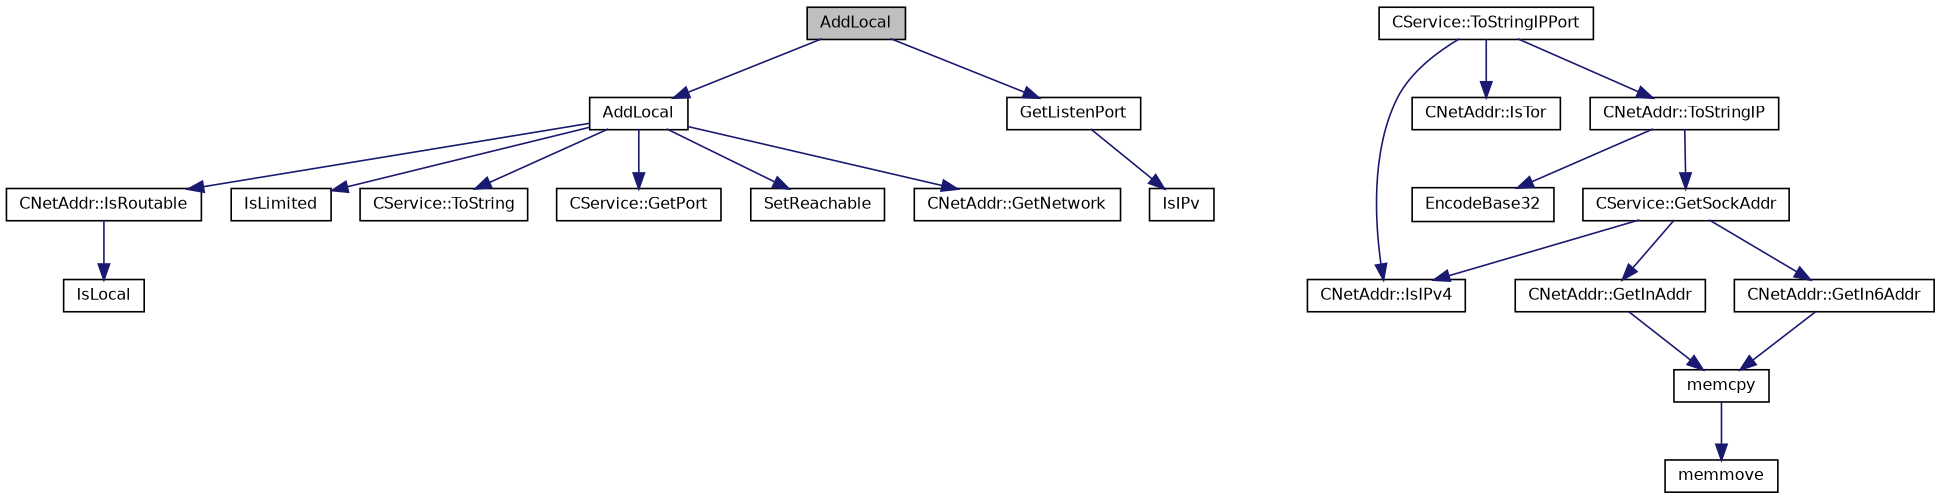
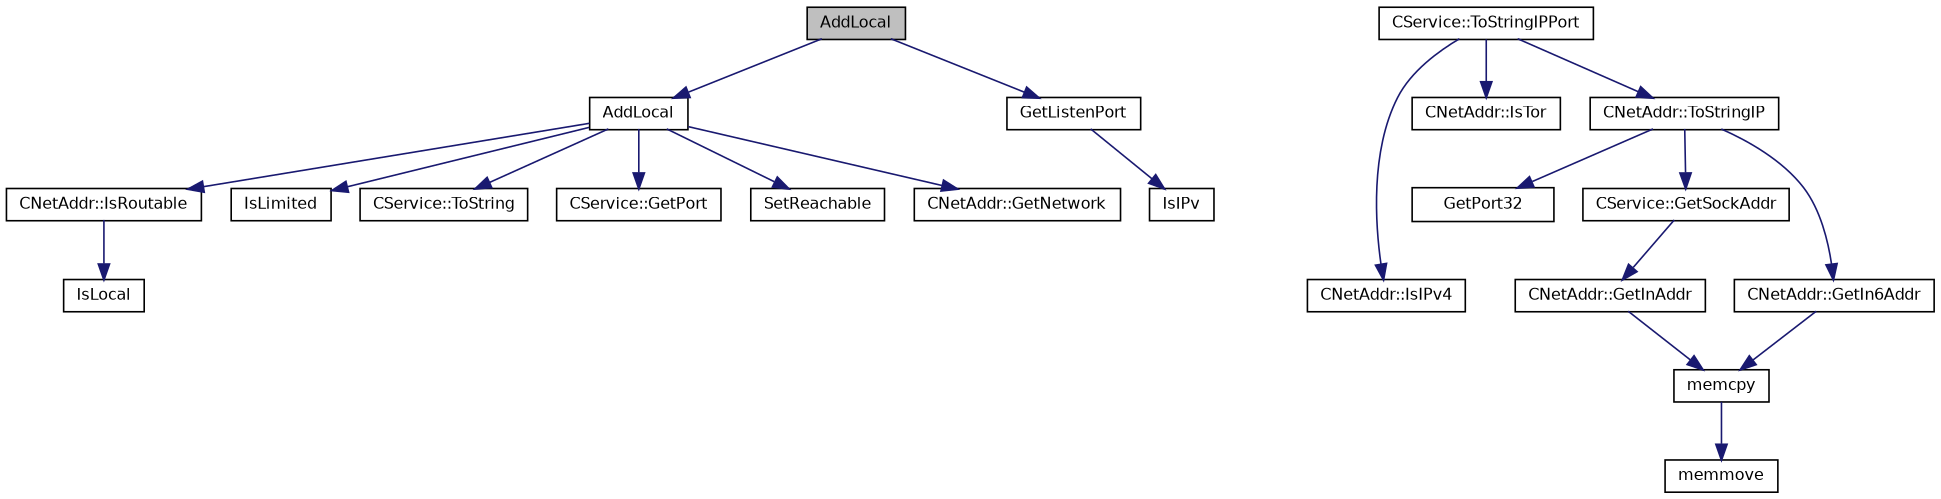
node "EncodeBase32": label "EncodeBase32" -> "GetPort32"
edge "CService::GetSockAddr" -> "CNetAddr::GetIn6Addr": now "CNetAddr::ToStringIP" -> "CNetAddr::GetIn6Addr"
edge "CService::GetSockAddr" -> "CNetAddr::IsIPv4": removed
